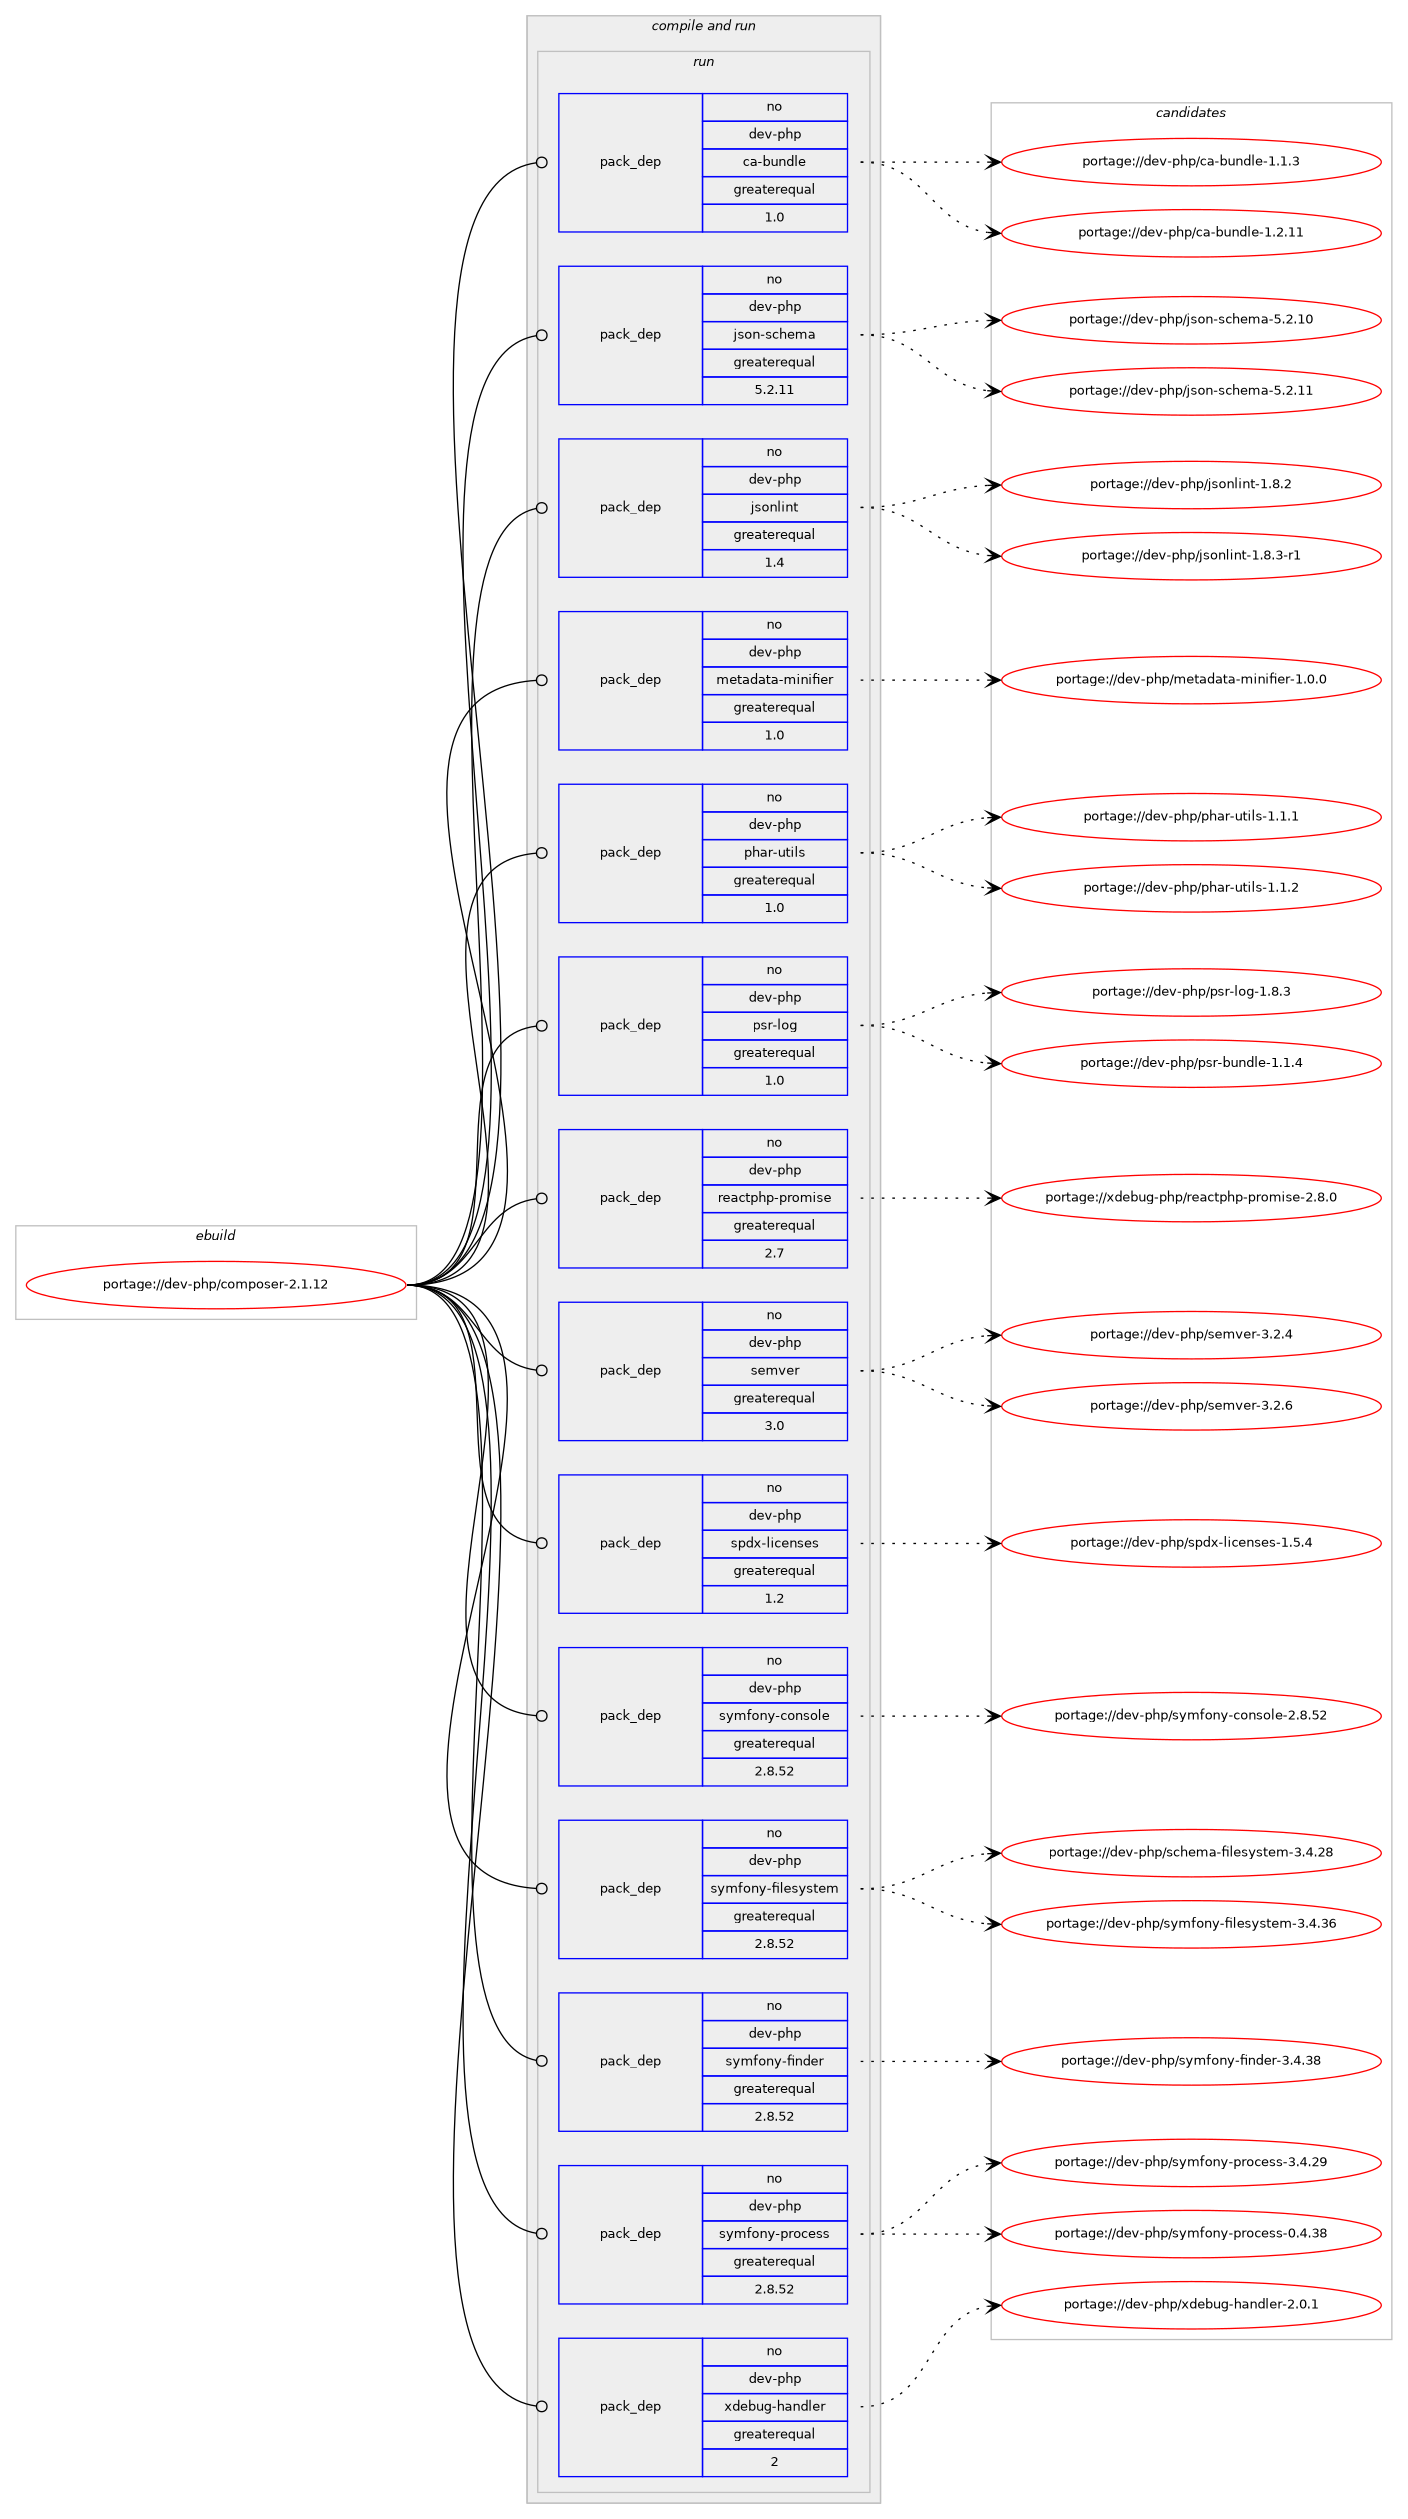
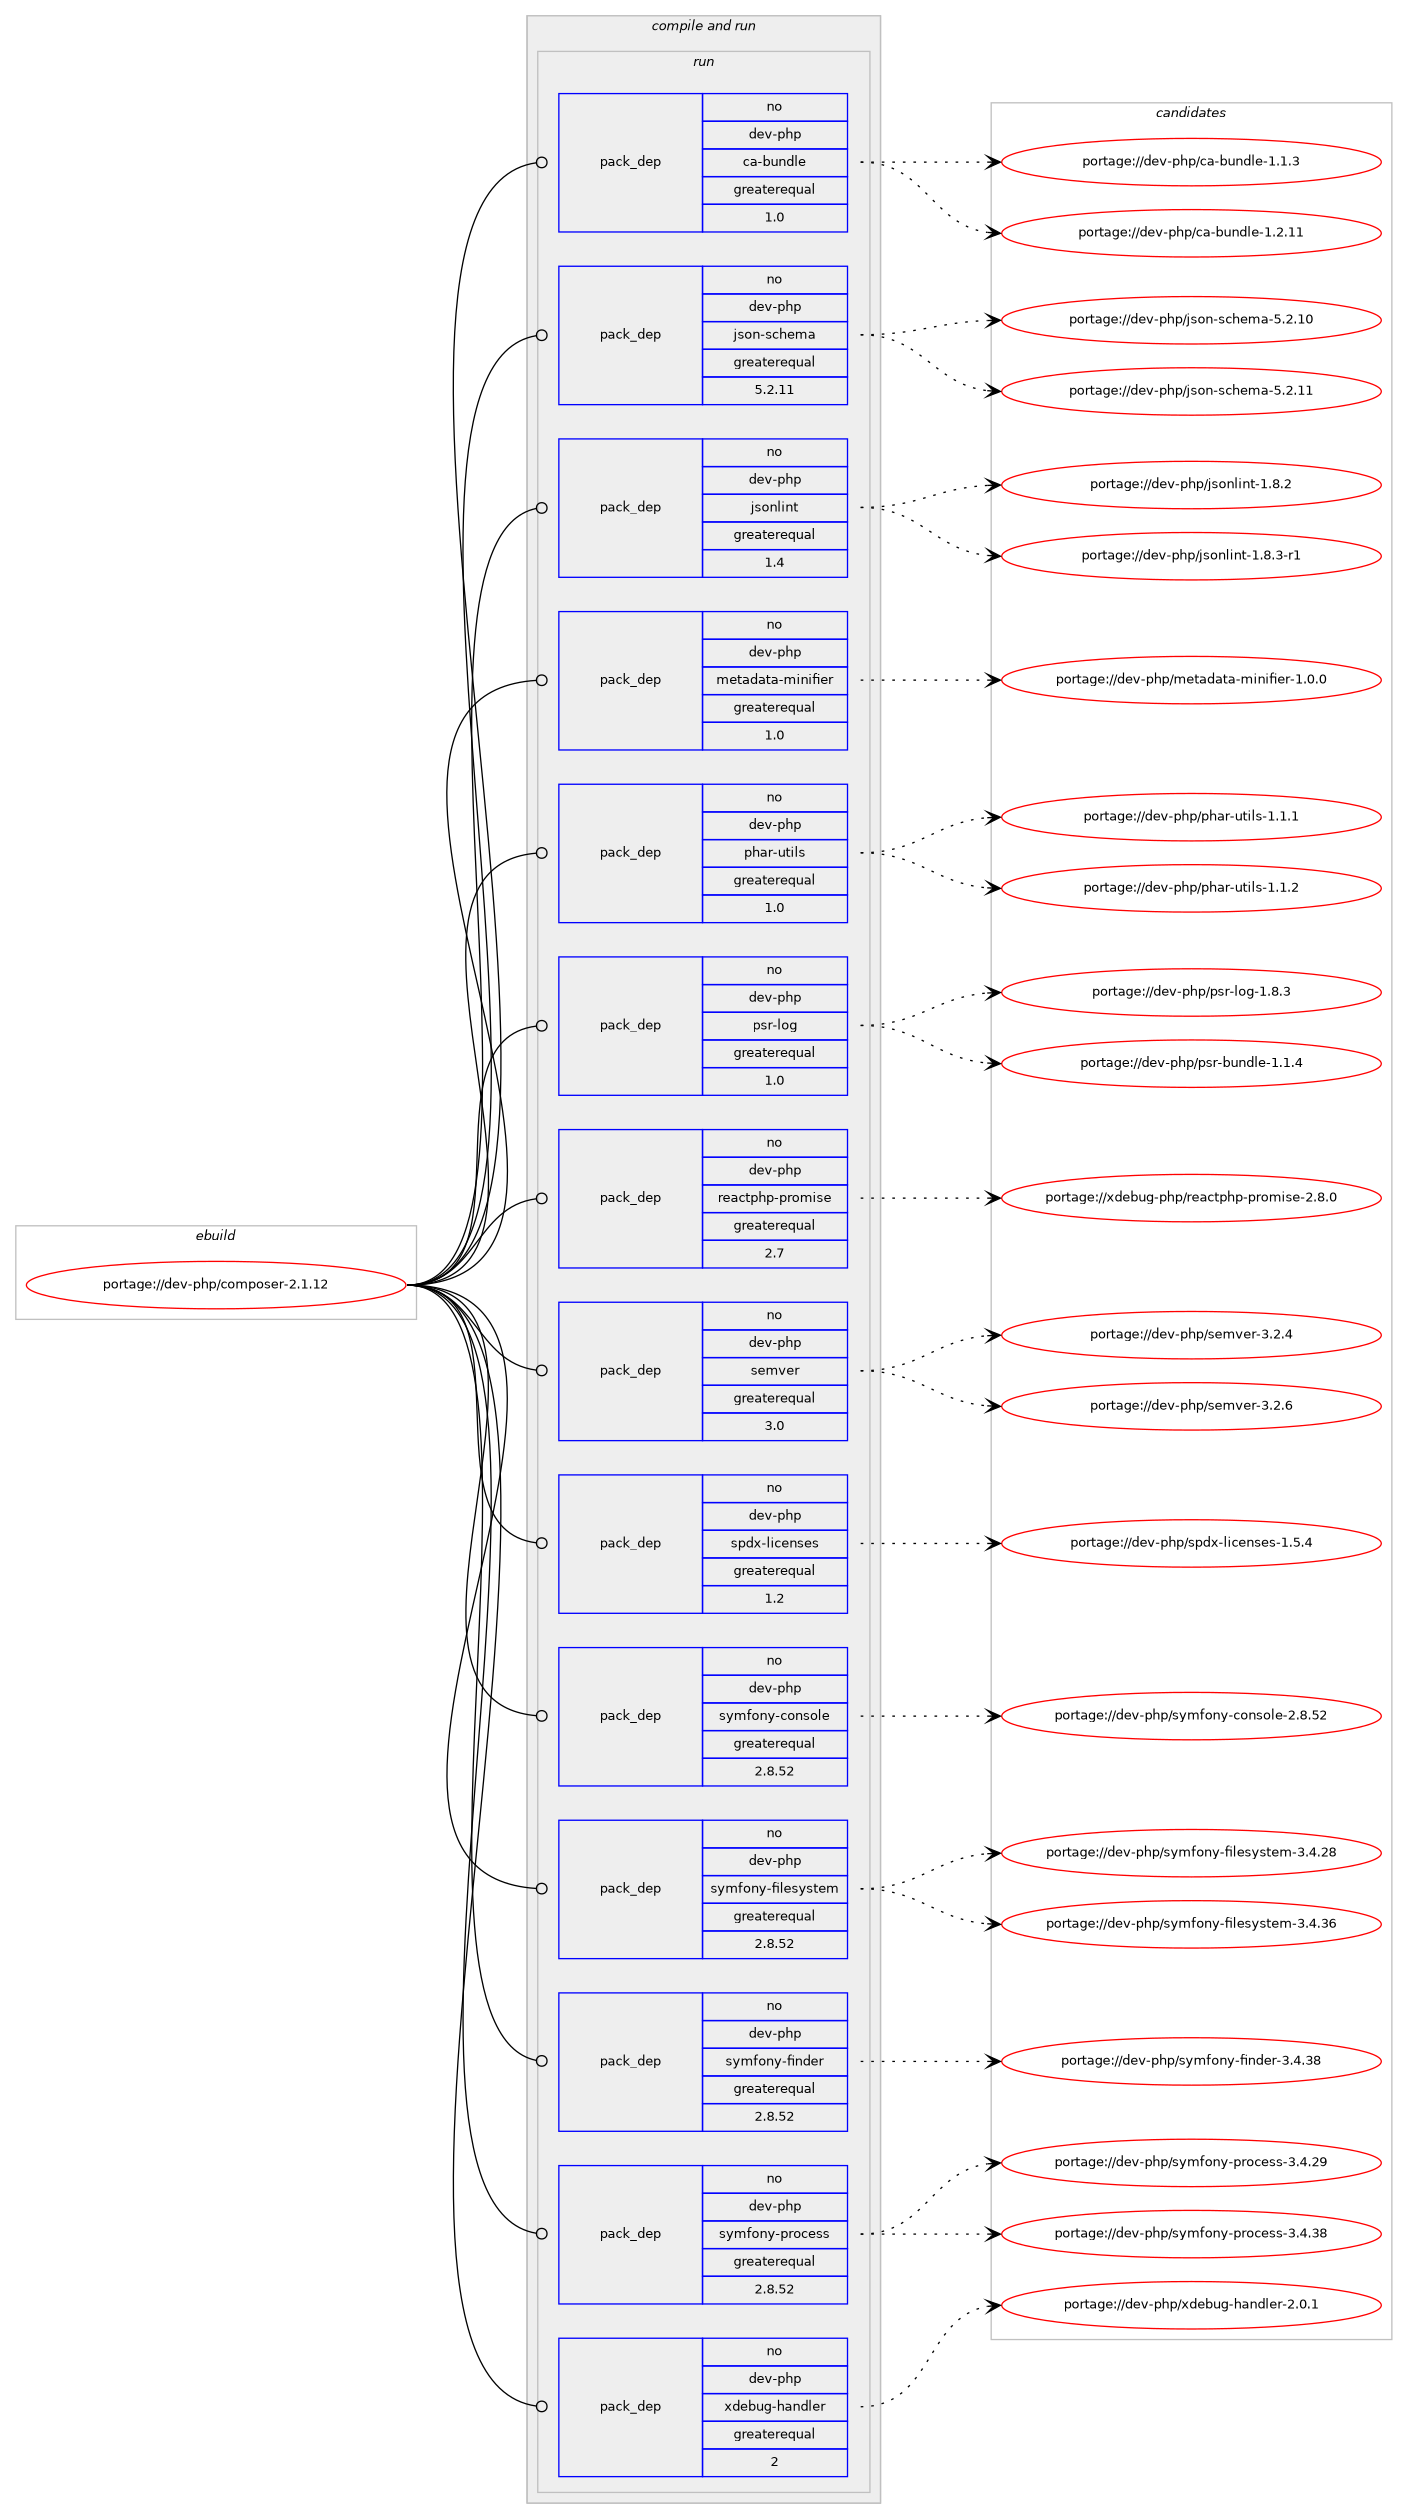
node "portage://dev-php/schema-filesystem-3.4.28": label "portage://dev-php/schema-filesystem-3.4.28" -> "portage://dev-php/symfony-filesystem-3.4.28"
node "portage://dev-php/symfony-process-0.4.38": label "portage://dev-php/symfony-process-0.4.38" -> "portage://dev-php/symfony-process-3.4.38"
